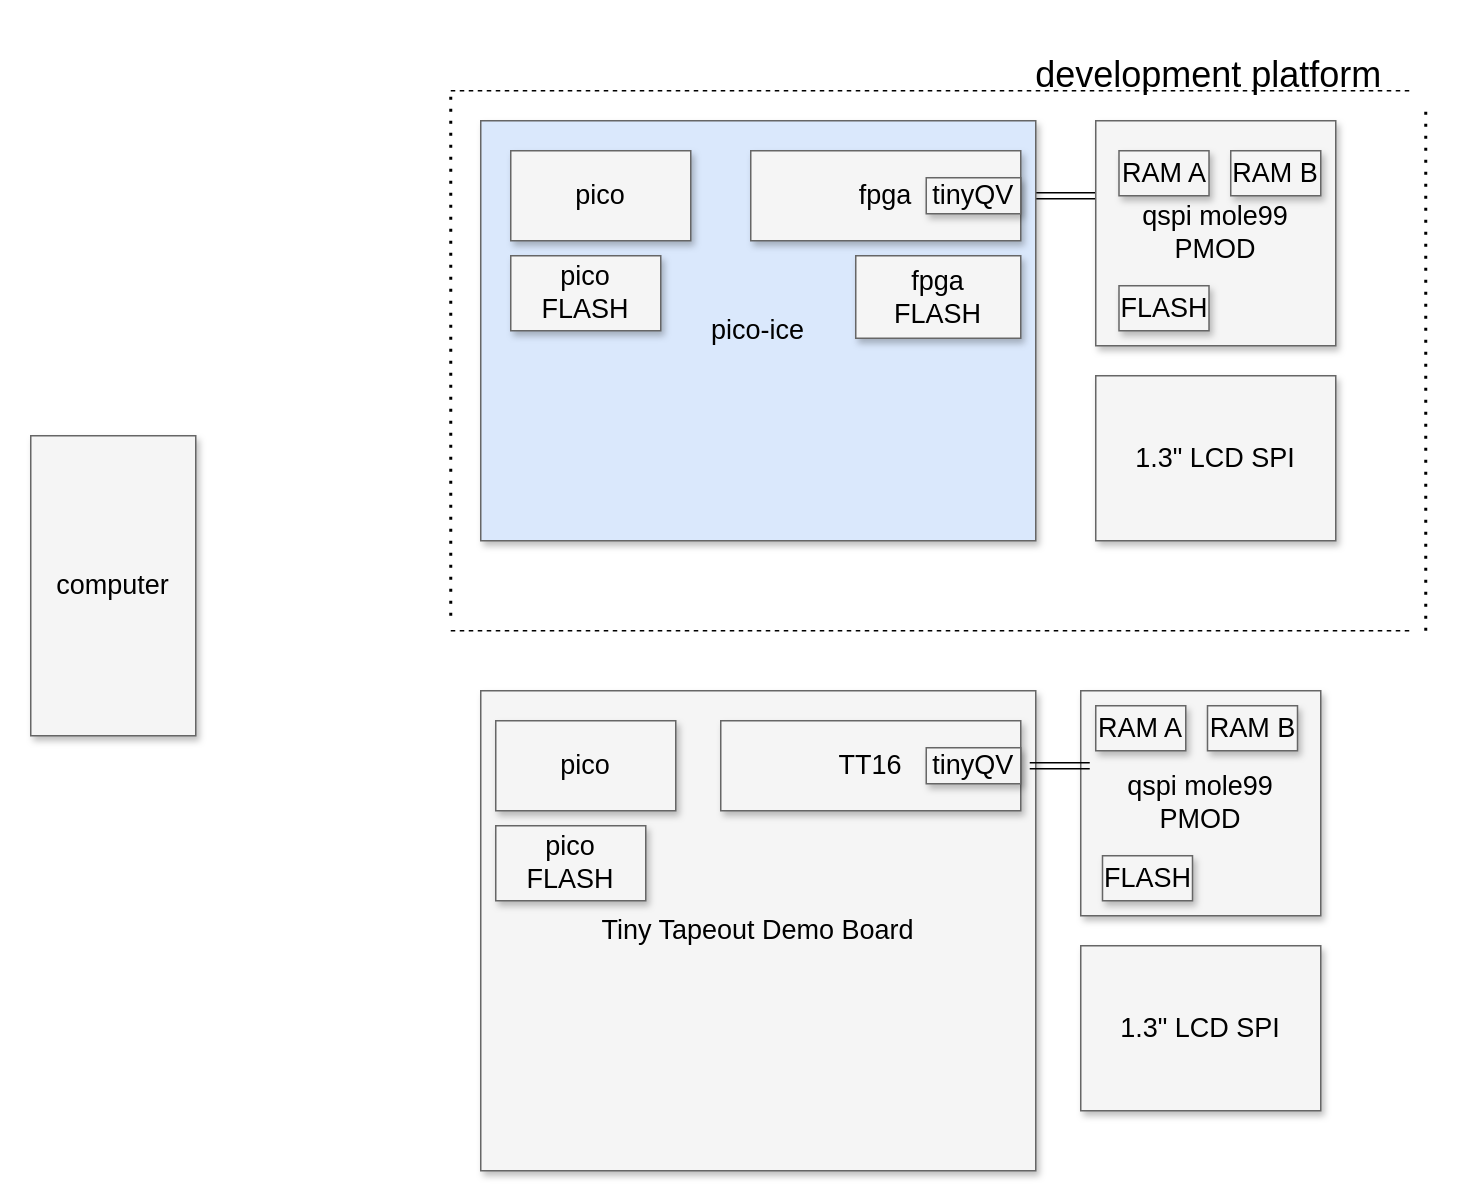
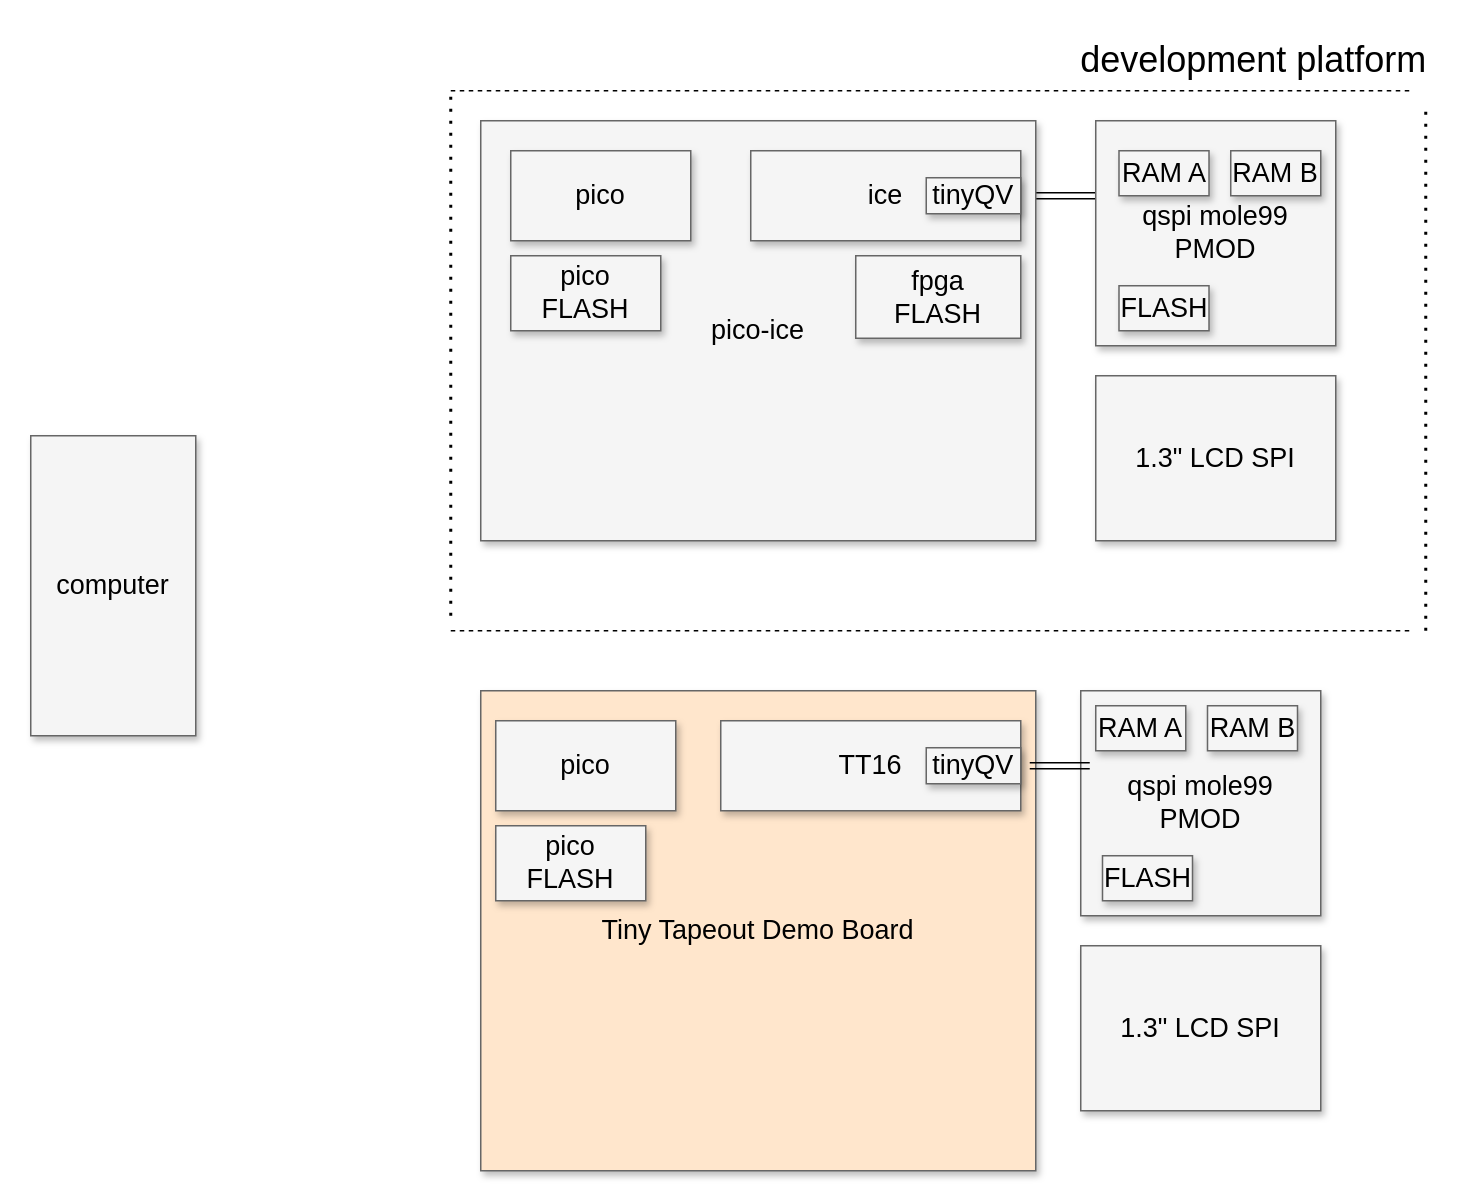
node "development platform": moved (1208, 76) -> (1253, 61)
node "fpga": label "fpga" -> "ice"
node "pico-ice": fillcolor #dae8fc -> #f5f5f5
node "Tiny Tapeout Demo Board": fillcolor #f5f5f5 -> #ffe6cc
